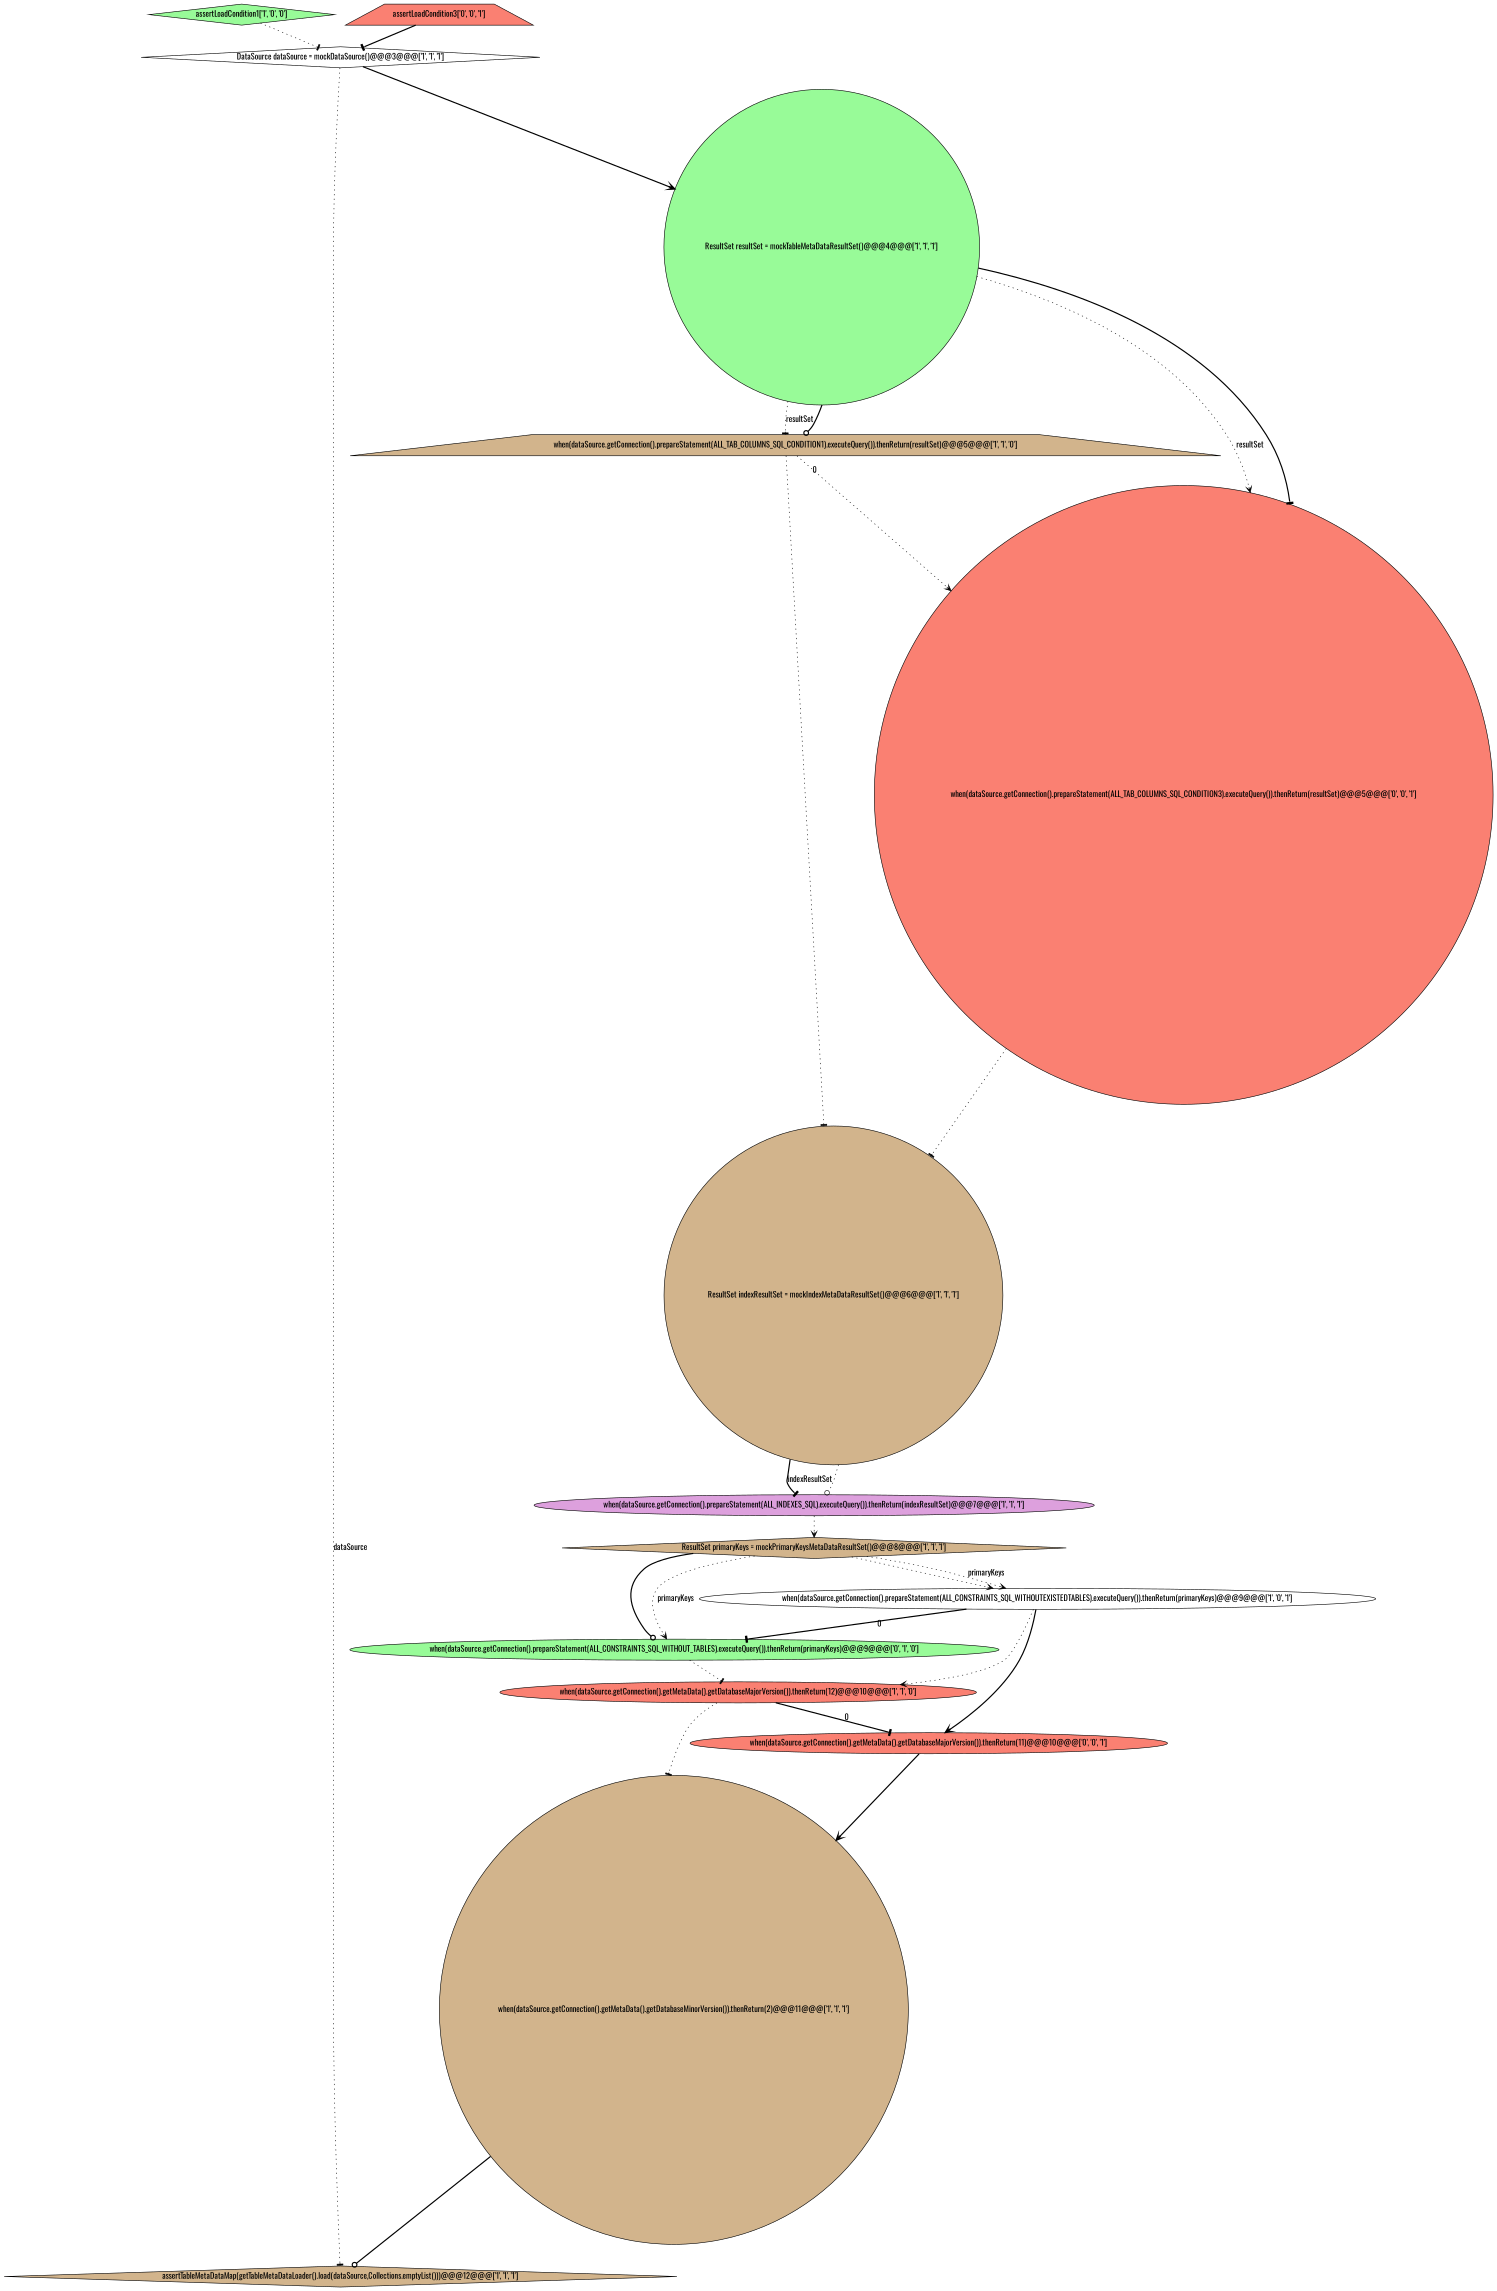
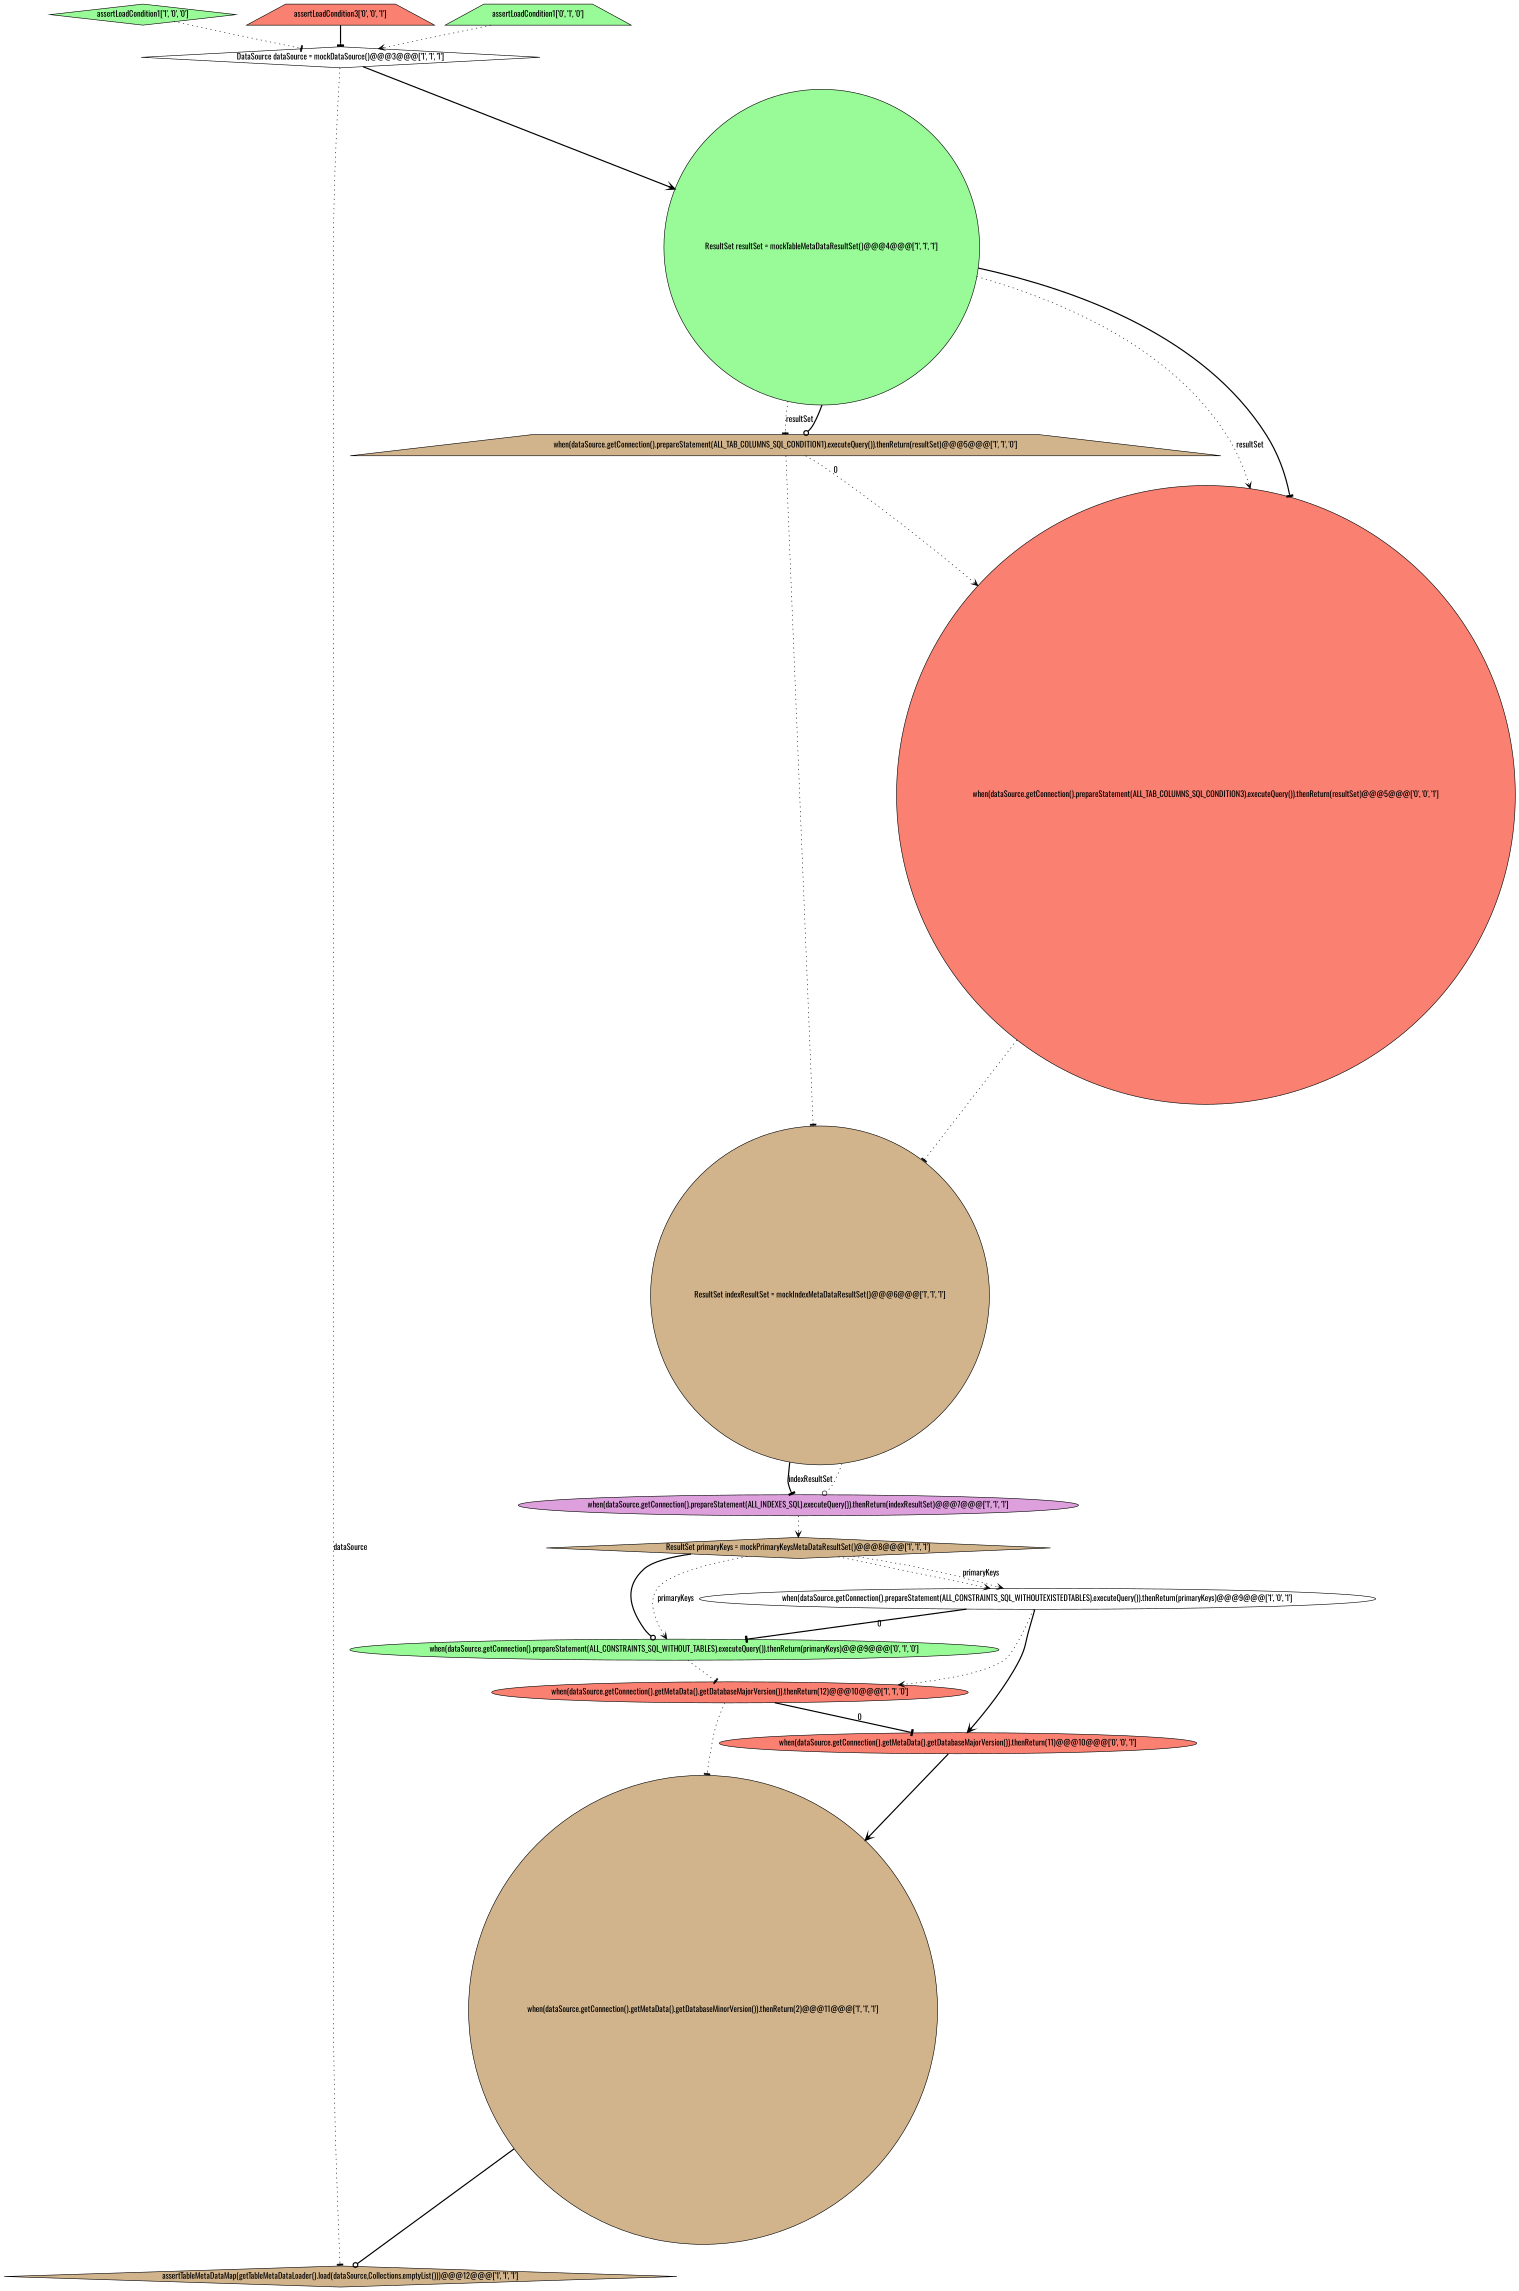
node "assertLoadCondition1['0', '1', '0']": added
